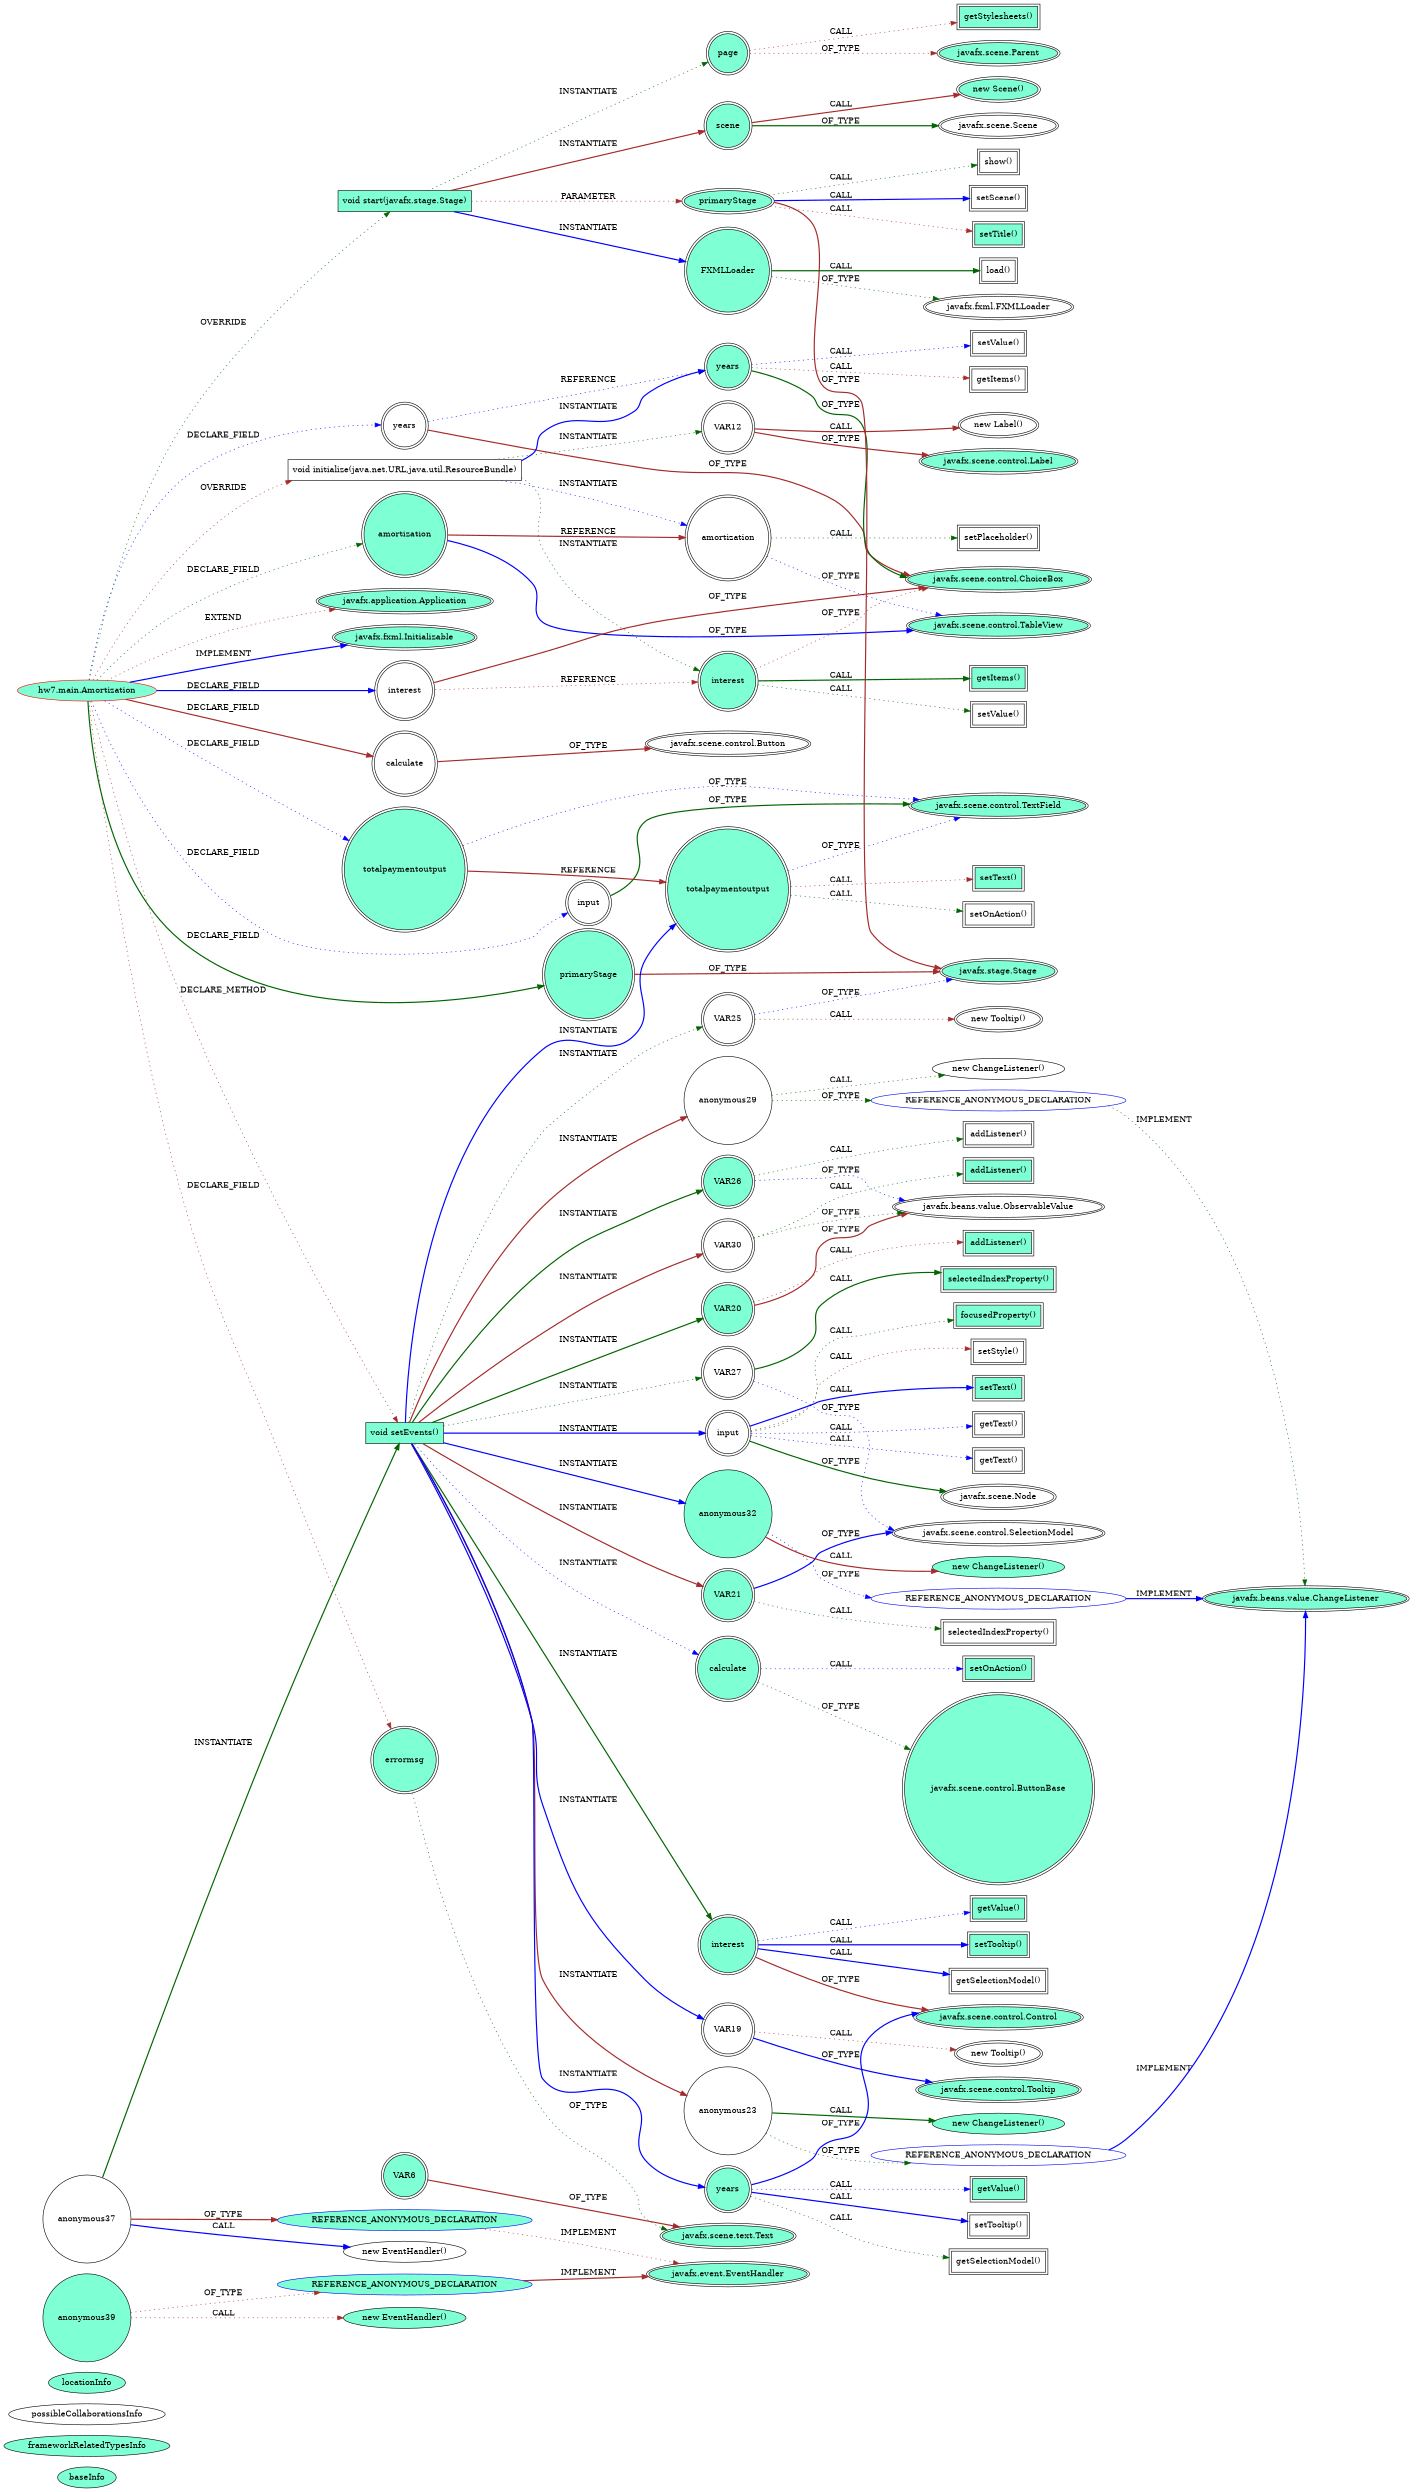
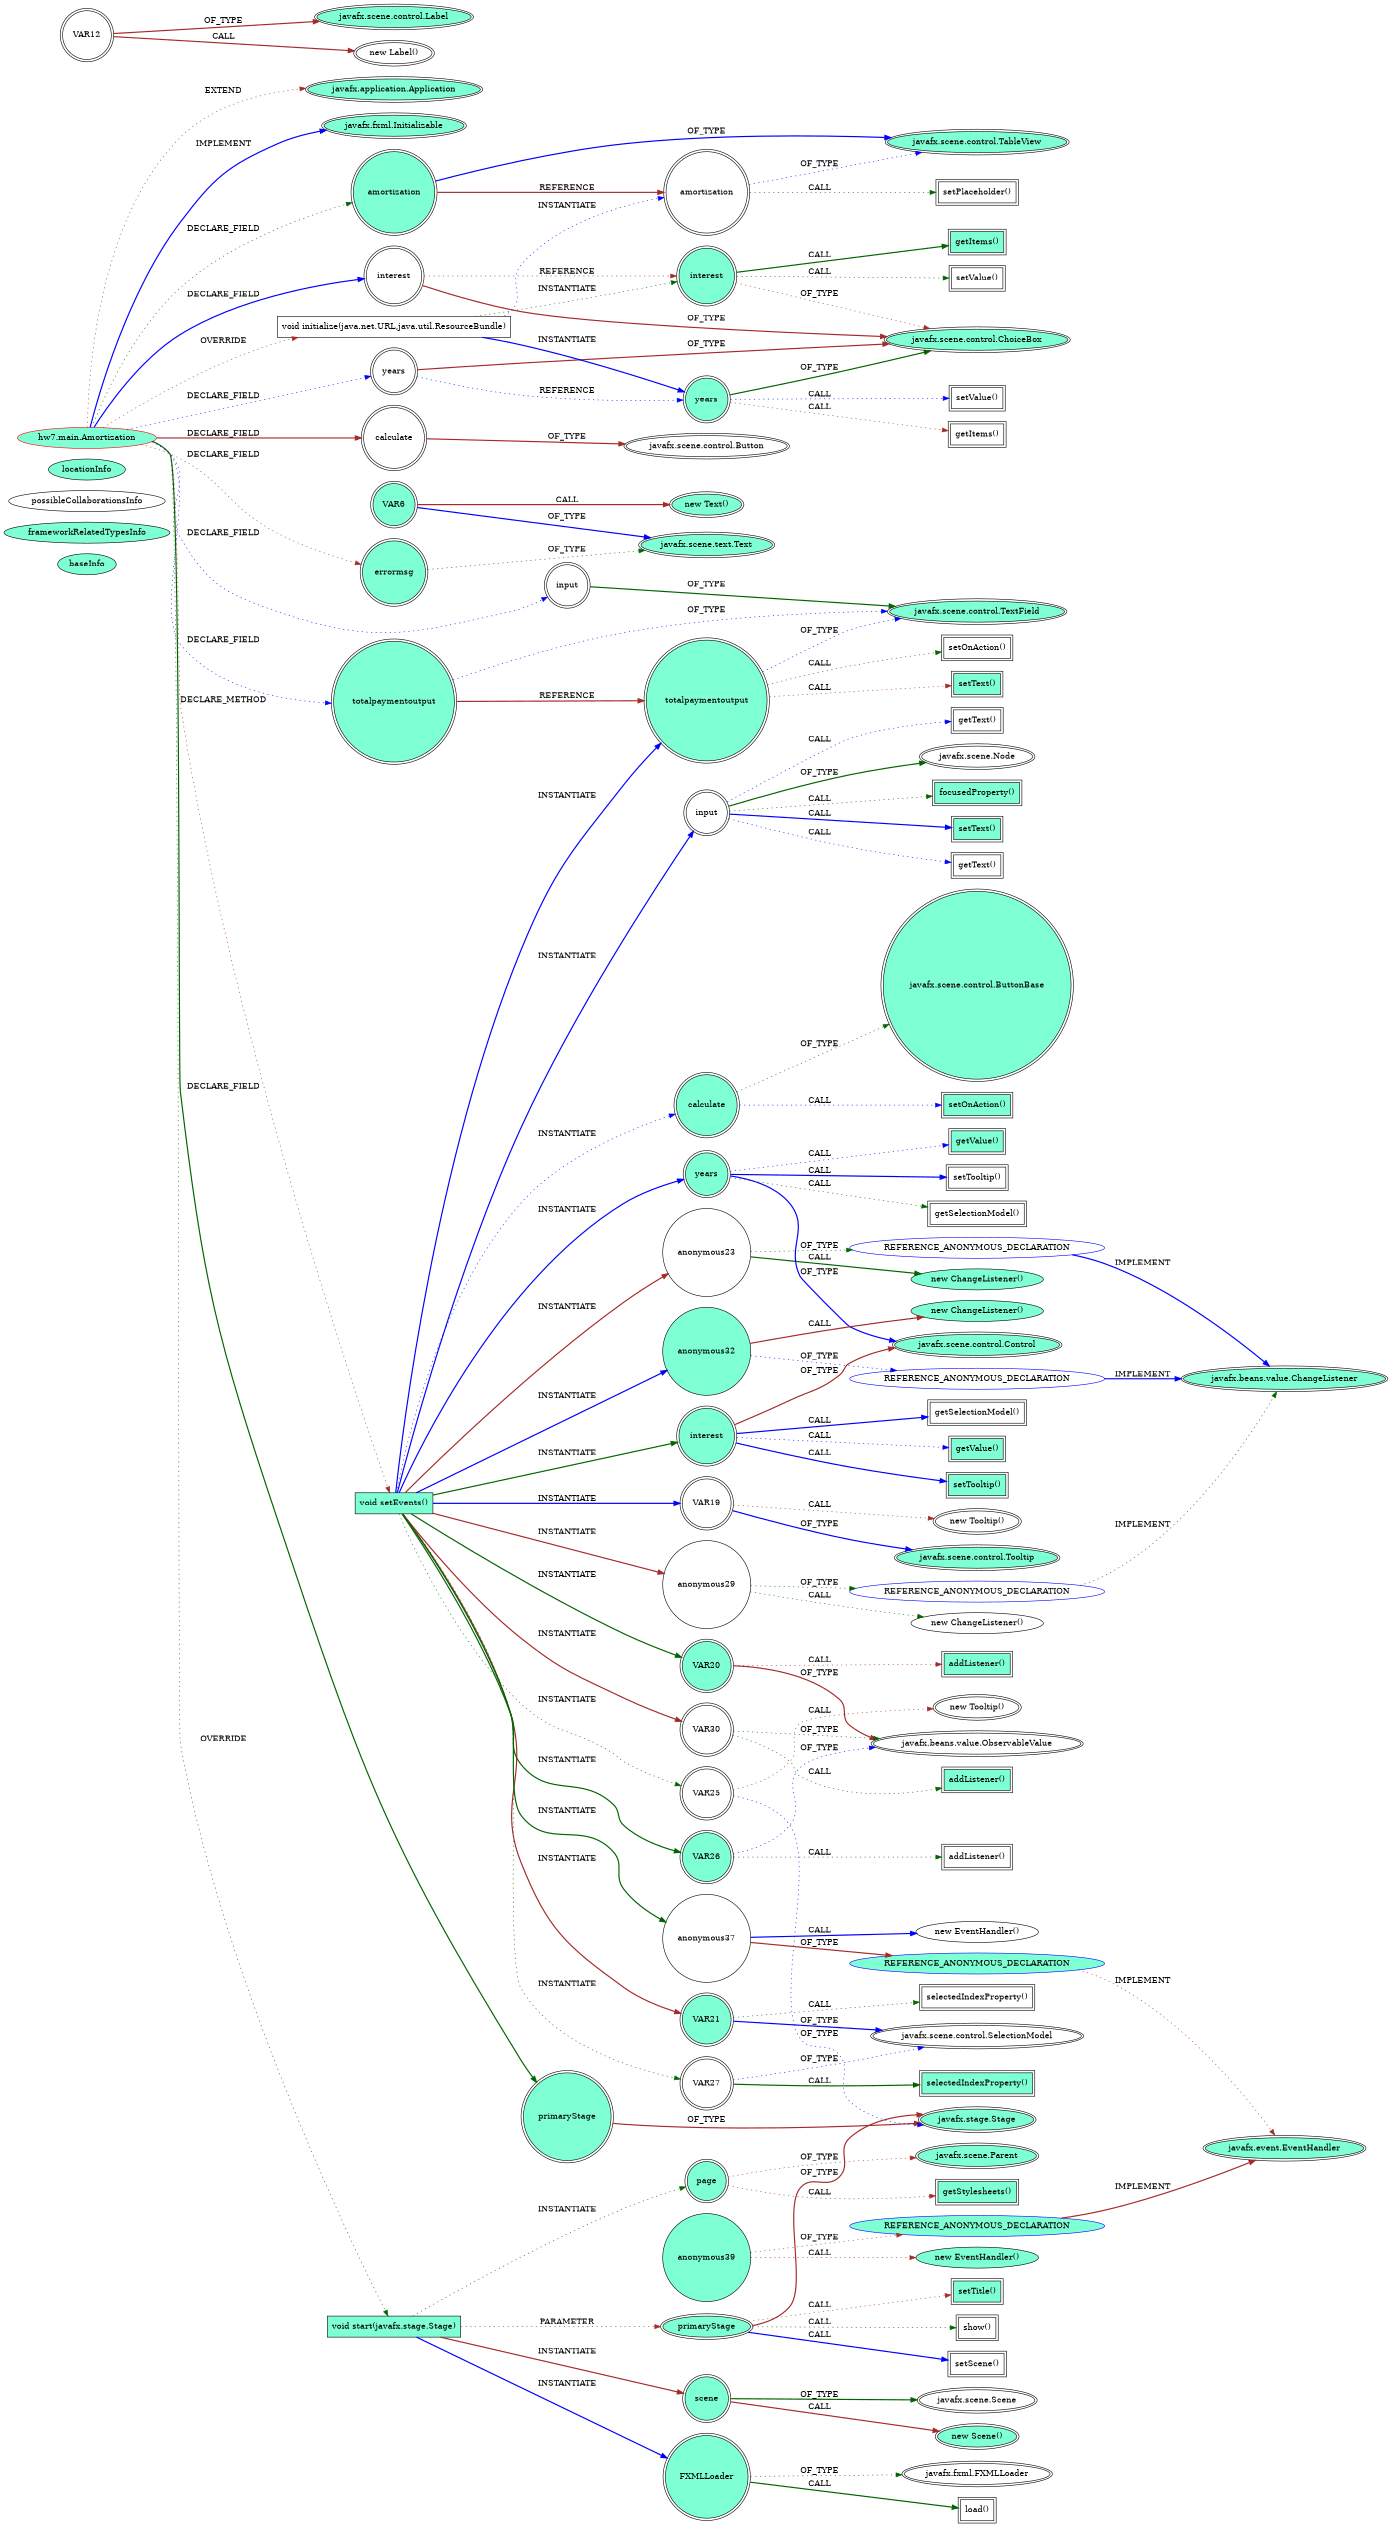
edge "void initialize(java.net.URL,java.util.ResourceBundle)" -> "VAR12": removed, label "INSTANTIATE"
node "new Text()": added
node "setStyle()": removed
edge "anonymous37" -> "void setEvents()": reversed
edge "VAR6" -> "javafx.scene.text.Text": color brown -> blue
